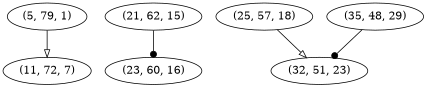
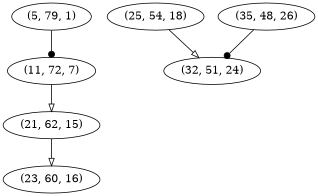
node "(25, 57, 18)": label "(25, 57, 18)" -> "(25, 54, 18)"
node "(35, 48, 29)": label "(35, 48, 29)" -> "(35, 48, 26)"
edge "(5, 79, 1)" -> "(11, 72, 7)": arrowhead onormal -> dot
edge "(21, 62, 15)" -> "(23, 60, 16)": arrowhead dot -> onormal
node "(32, 51, 23)": label "(32, 51, 23)" -> "(32, 51, 24)"
edge "(11, 72, 7)" -> "(21, 62, 15)": added
